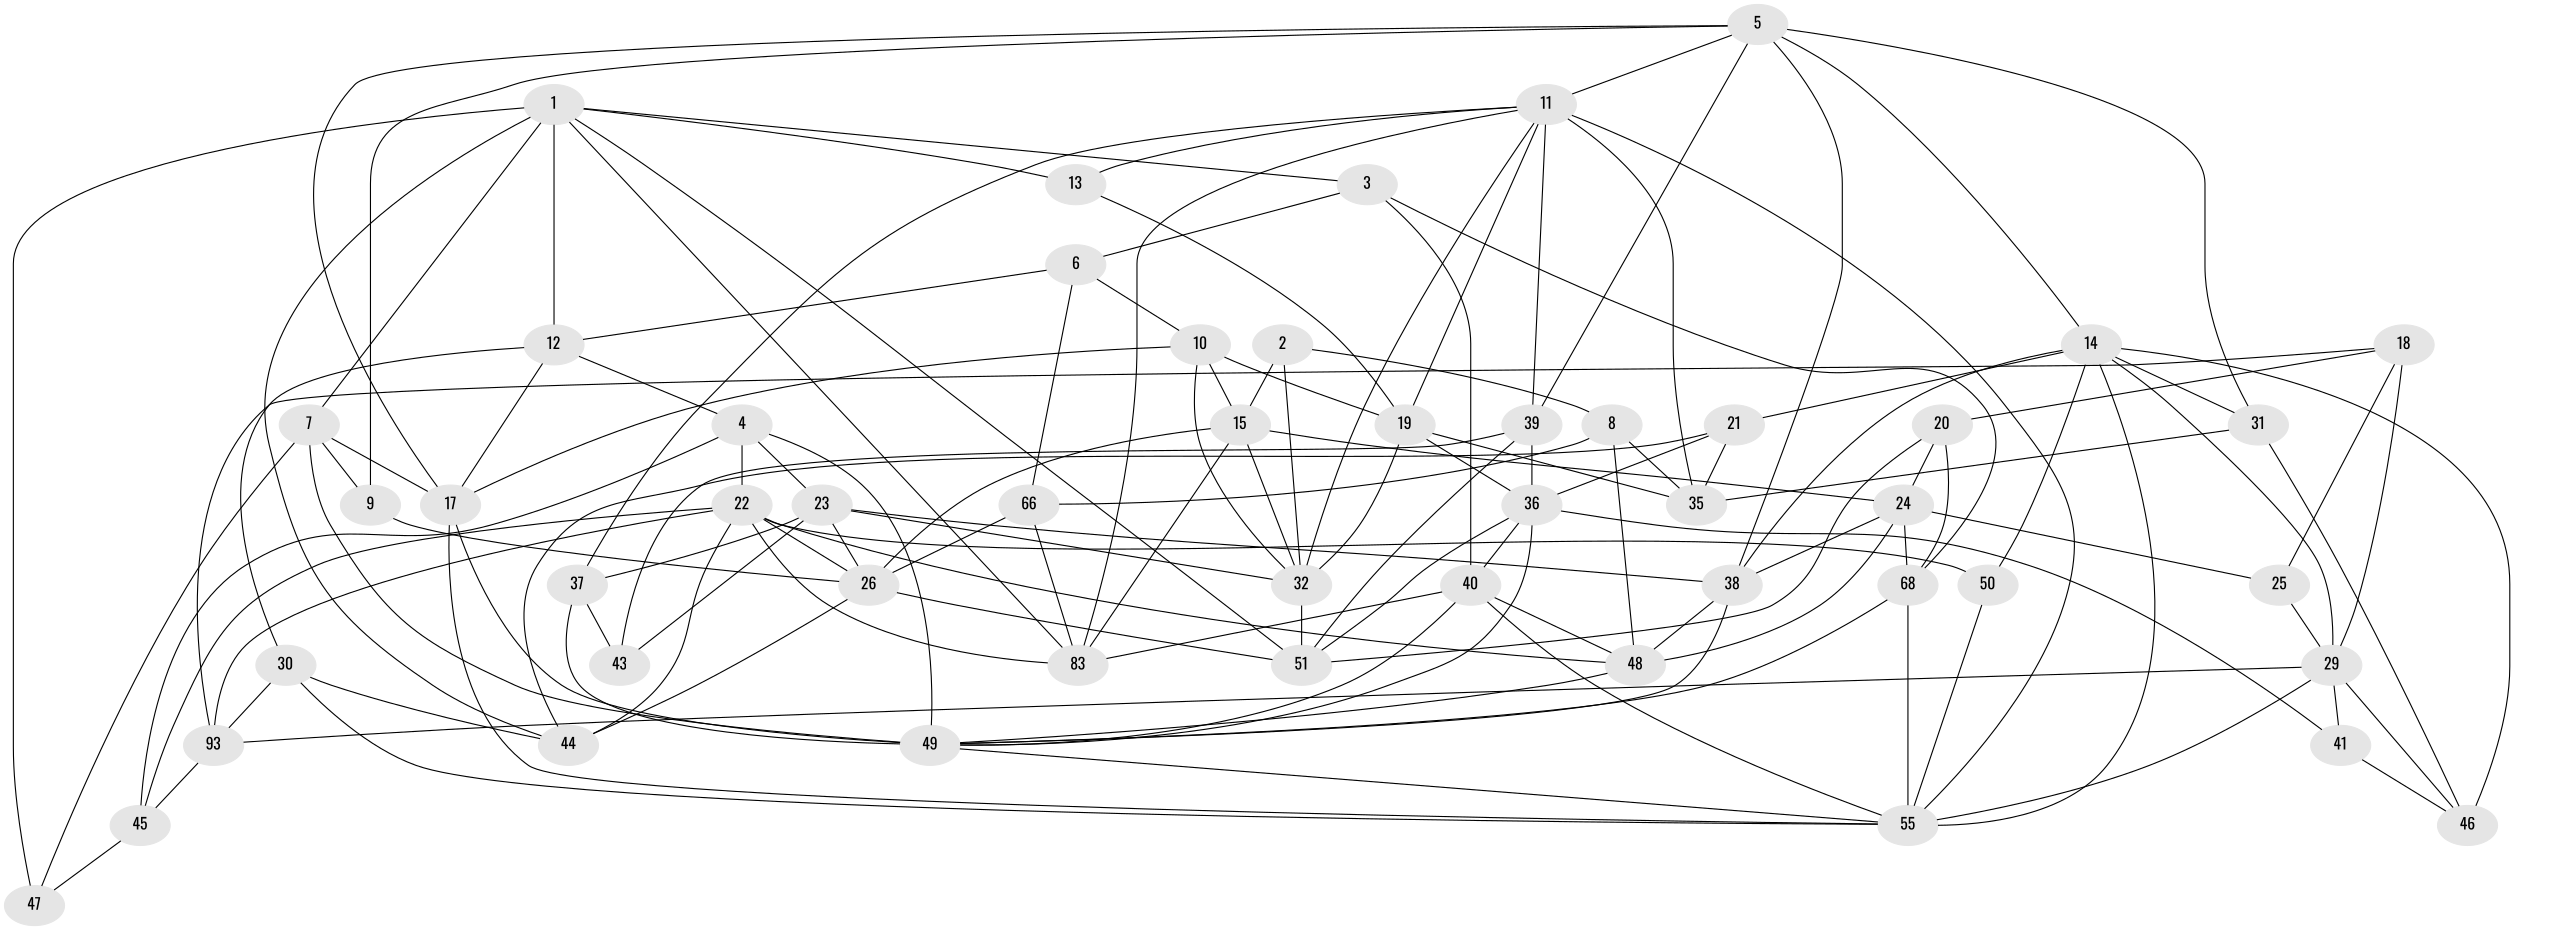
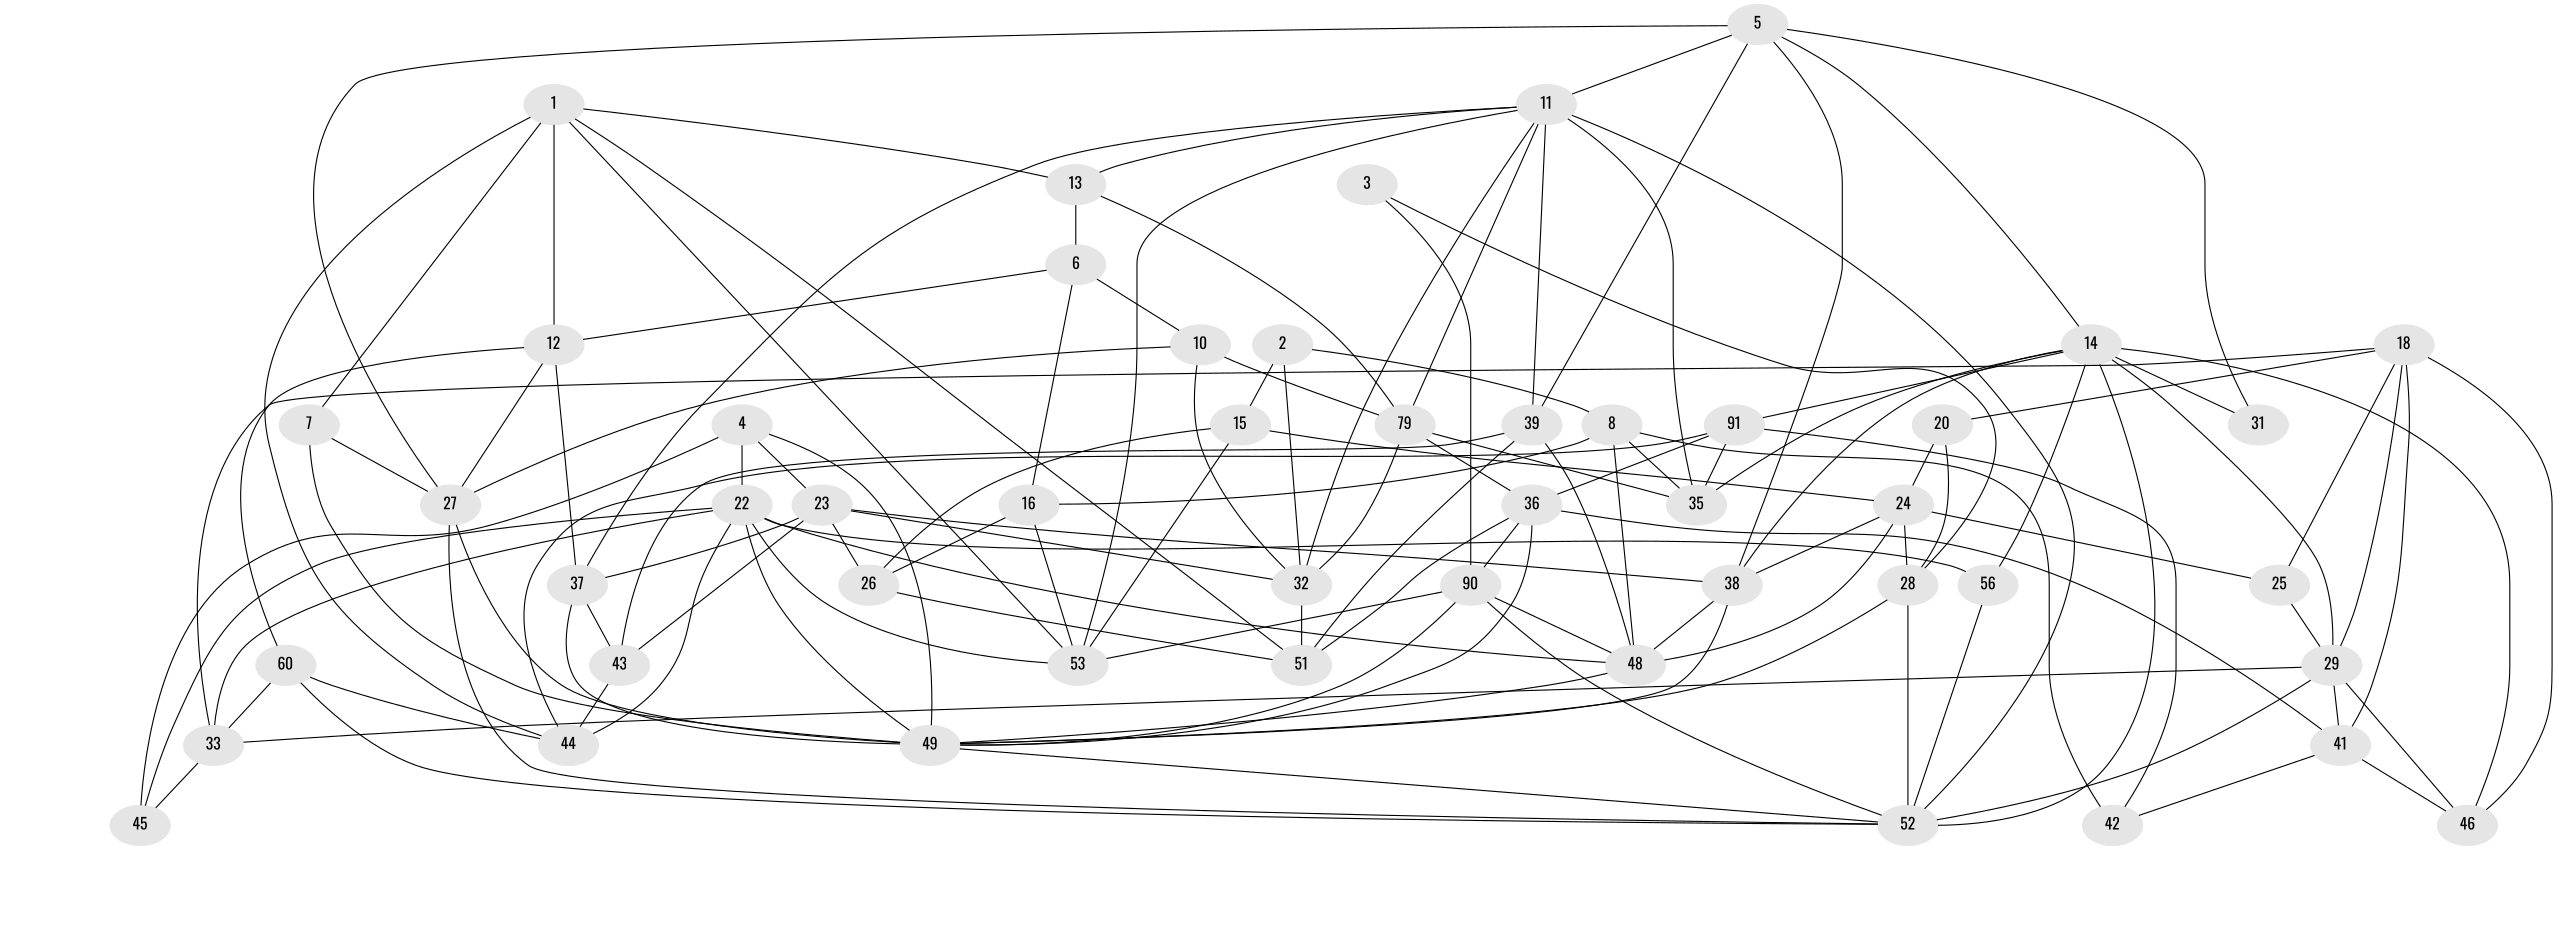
edge "1" -- "3": removed
edge "3" -- "6": now "13" -- "6"
edge "10" -- "15": removed
edge "12" -- "4": now "12" -- "37"
node "19": label "19" -> "79"
node "21": label "21" -> "91"
edge "31" -- "35": now "14" -- "35"
edge "39" -- "36": now "39" -- "48"
node "9": removed
node "17": label "17" -> "27"
node "66": label "66" -> "16"
edge "15" -- "32": removed
edge "22" -- "26": now "22" -- "49"
edge "18" -- "41": added
node "40": label "40" -> "90"
node "68": label "68" -> "28"
node "50": label "50" -> "56"
edge "31" -- "46": now "18" -- "46"
edge "20" -- "51": removed
node "30": label "30" -> "60"
node "83": label "83" -> "53"
edge "26" -- "44": now "43" -- "44"
node "93": label "93" -> "33"
node "55": label "55" -> "52"
node "42": added
node "47": removed
